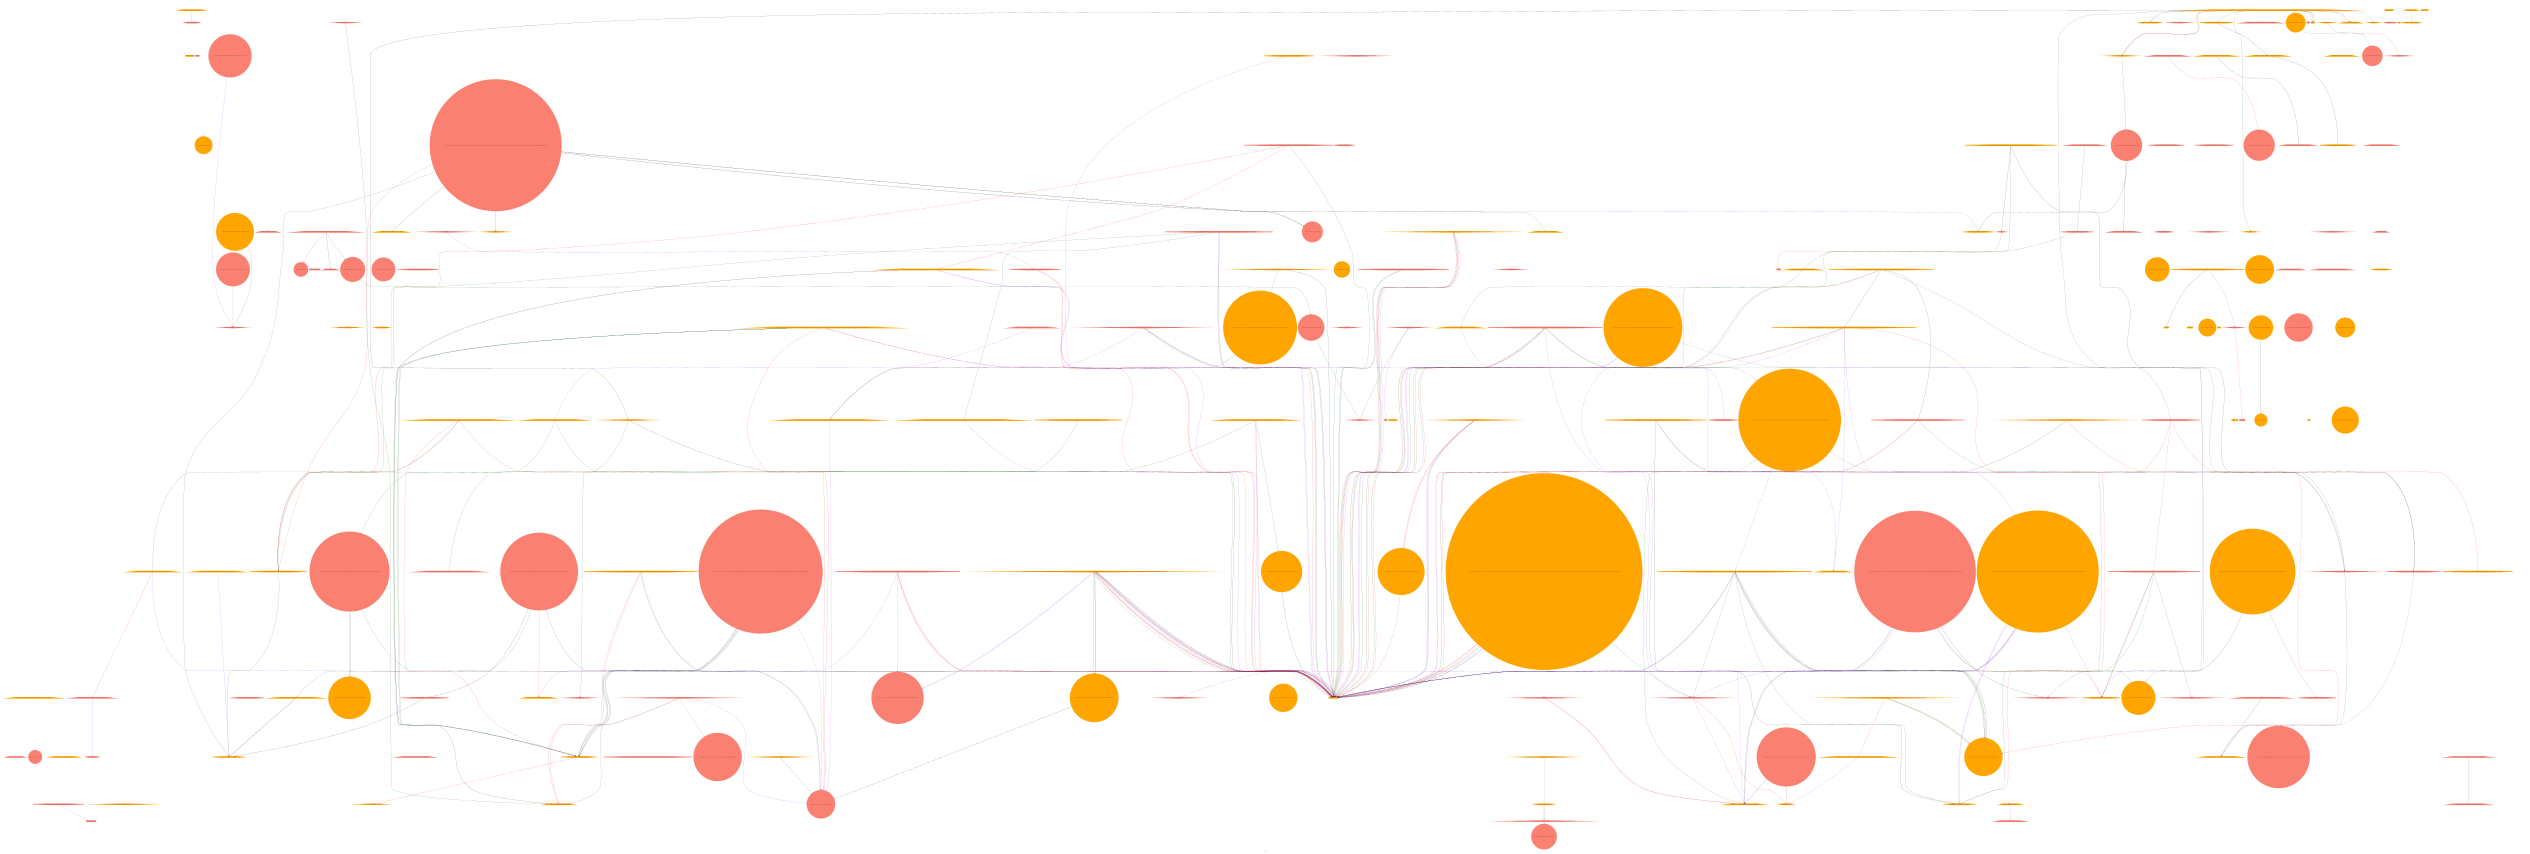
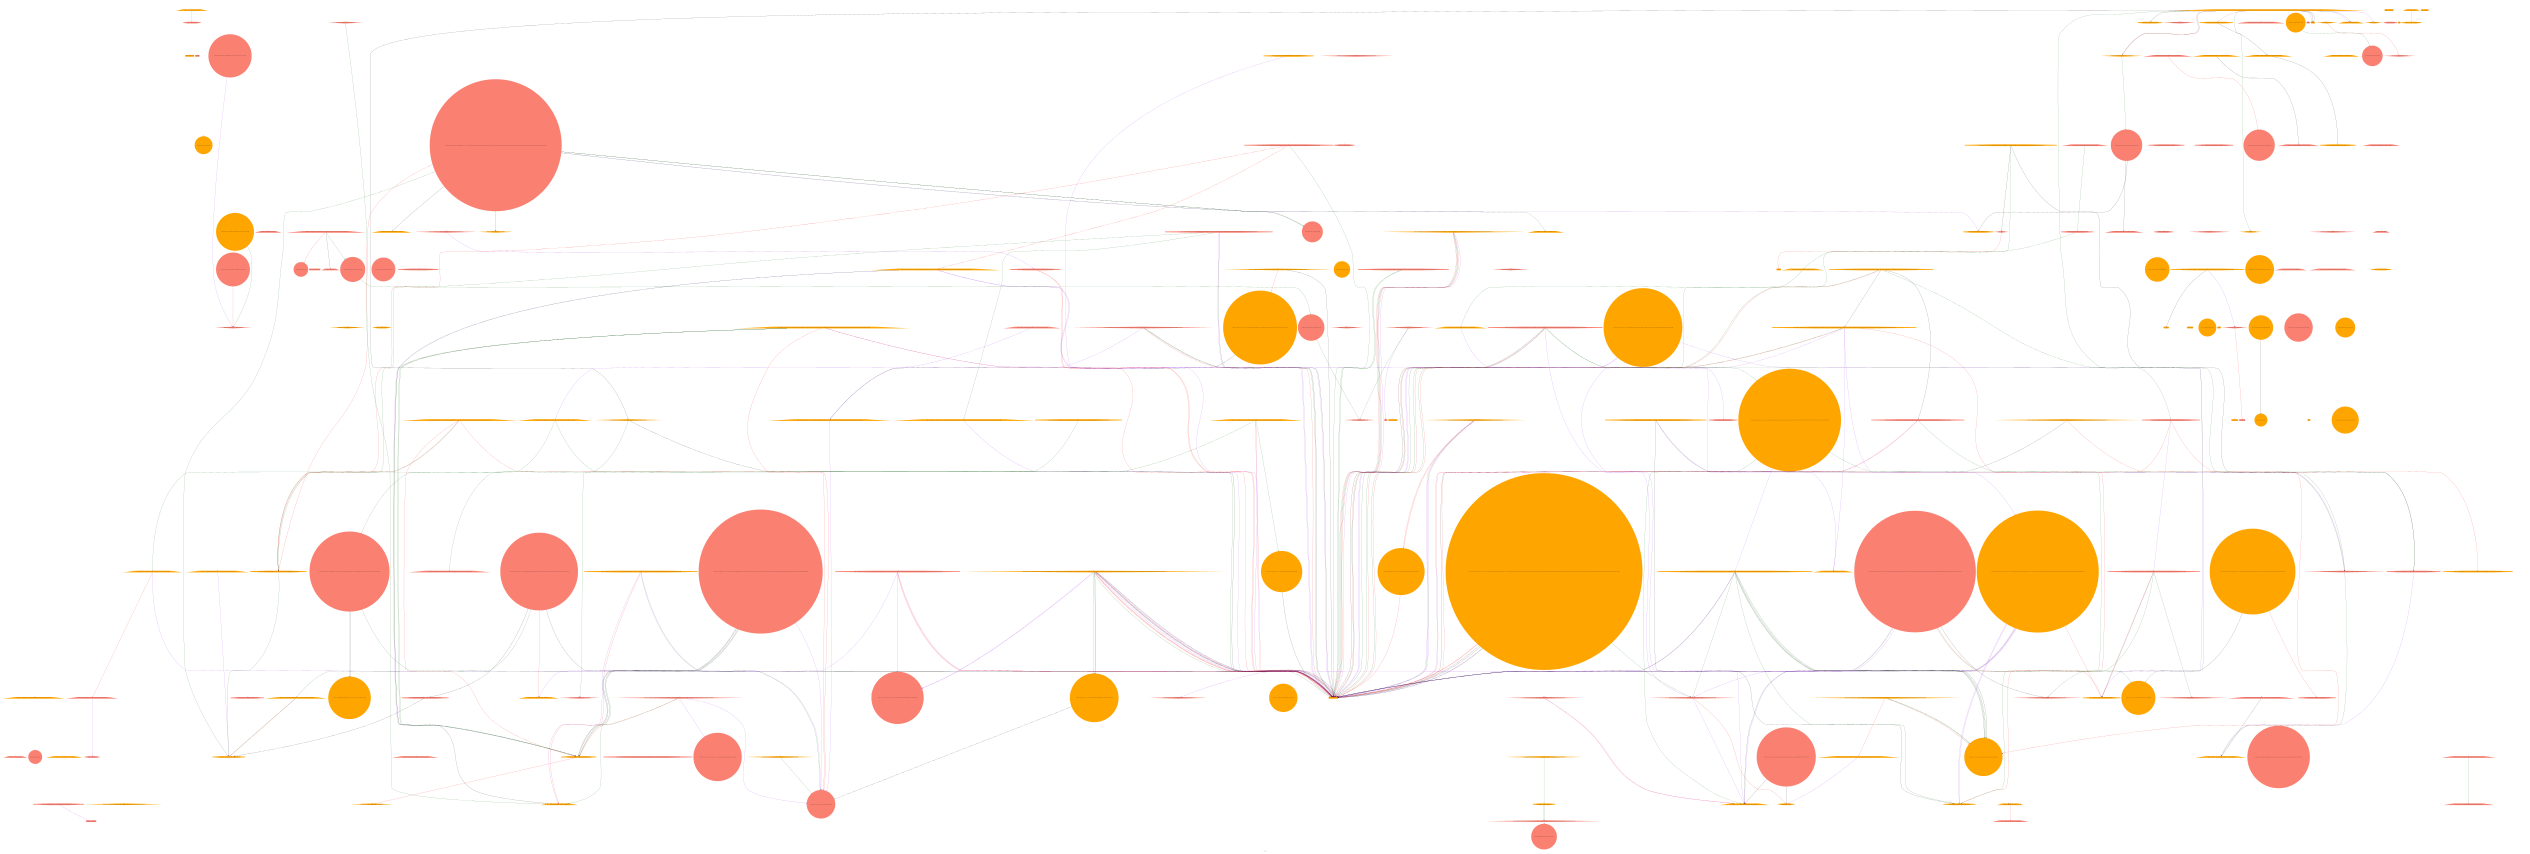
node "llvm.ctlz.i64": fillcolor salmon -> orange
